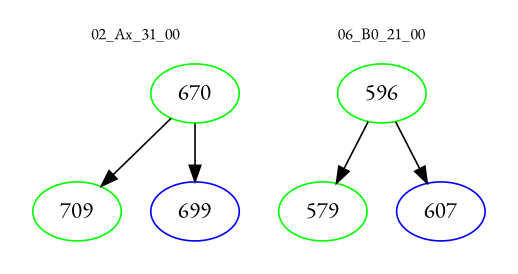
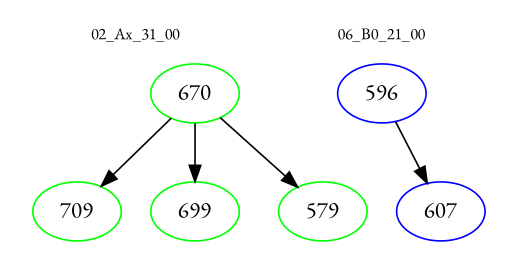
node "596": color green -> blue
edge "596" -> "579": now "670" -> "579"
node "699": color blue -> green
